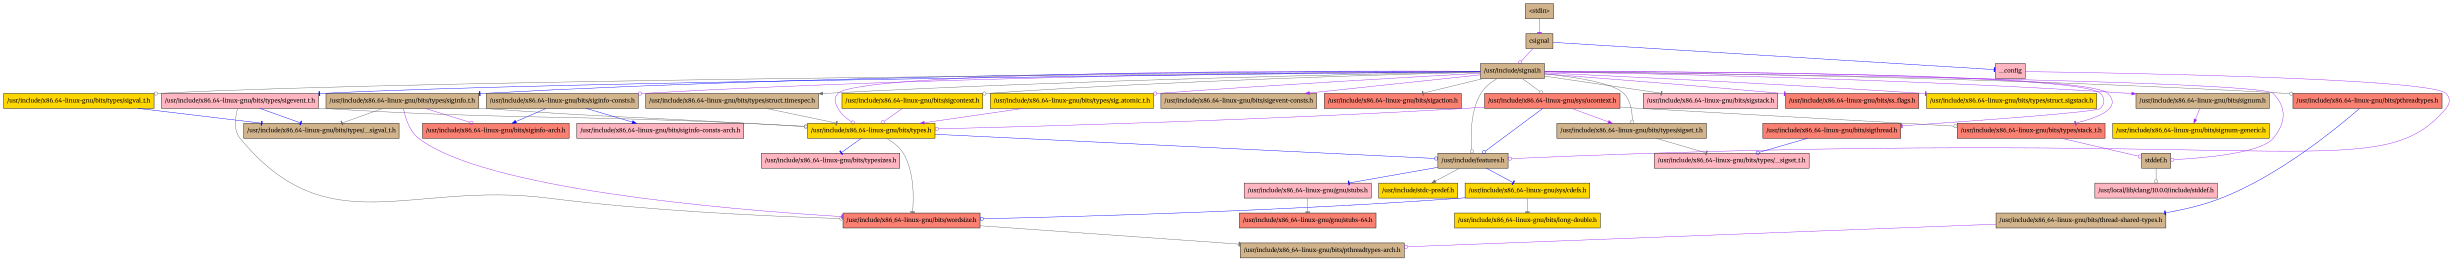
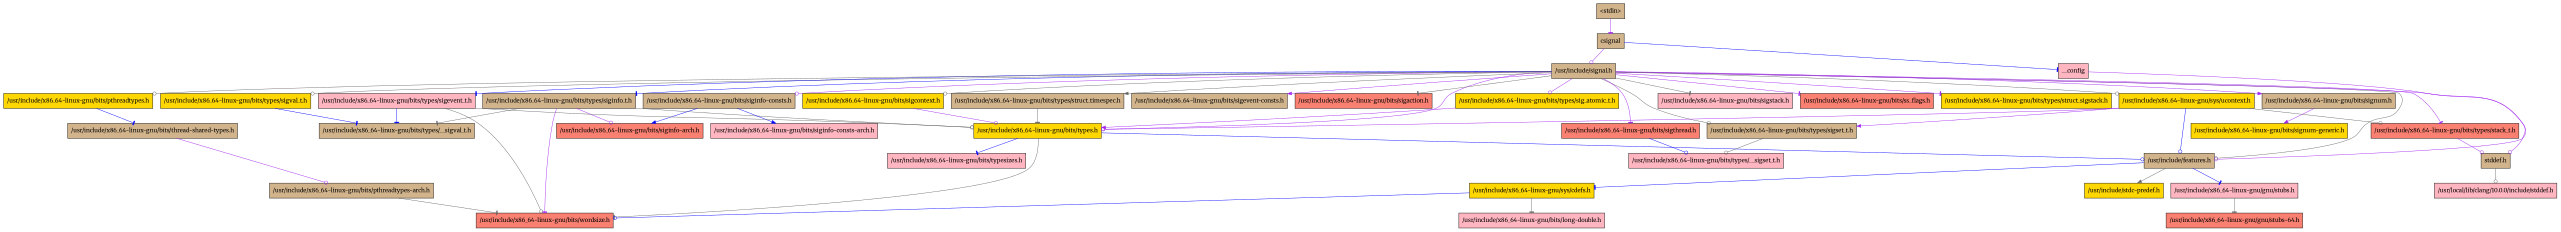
node "/usr/include/x86_64-linux-gnu/sys/ucontext.h": fillcolor salmon -> gold
node "/usr/include/x86_64-linux-gnu/bits/pthreadtypes.h": fillcolor salmon -> gold
edge "/usr/include/x86_64-linux-gnu/bits/types/sigset_t.h" -> "/usr/include/x86_64-linux-gnu/bits/types/__sigset_t.h": arrowhead tee -> odot
node "/usr/include/x86_64-linux-gnu/bits/long-double.h": fillcolor gold -> lightpink
edge "/usr/include/x86_64-linux-gnu/bits/wordsize.h" -> "/usr/include/x86_64-linux-gnu/bits/pthreadtypes-arch.h": reversed
